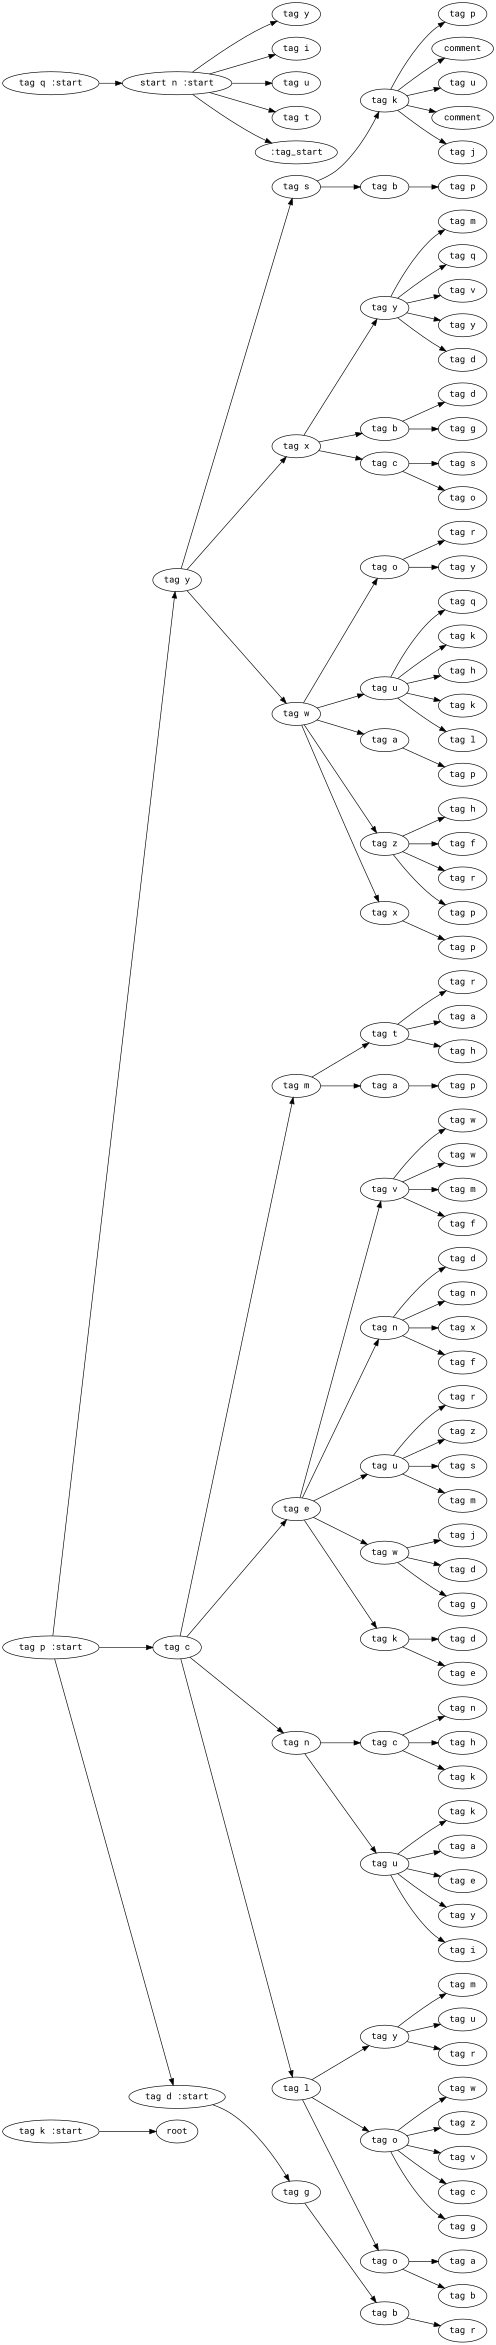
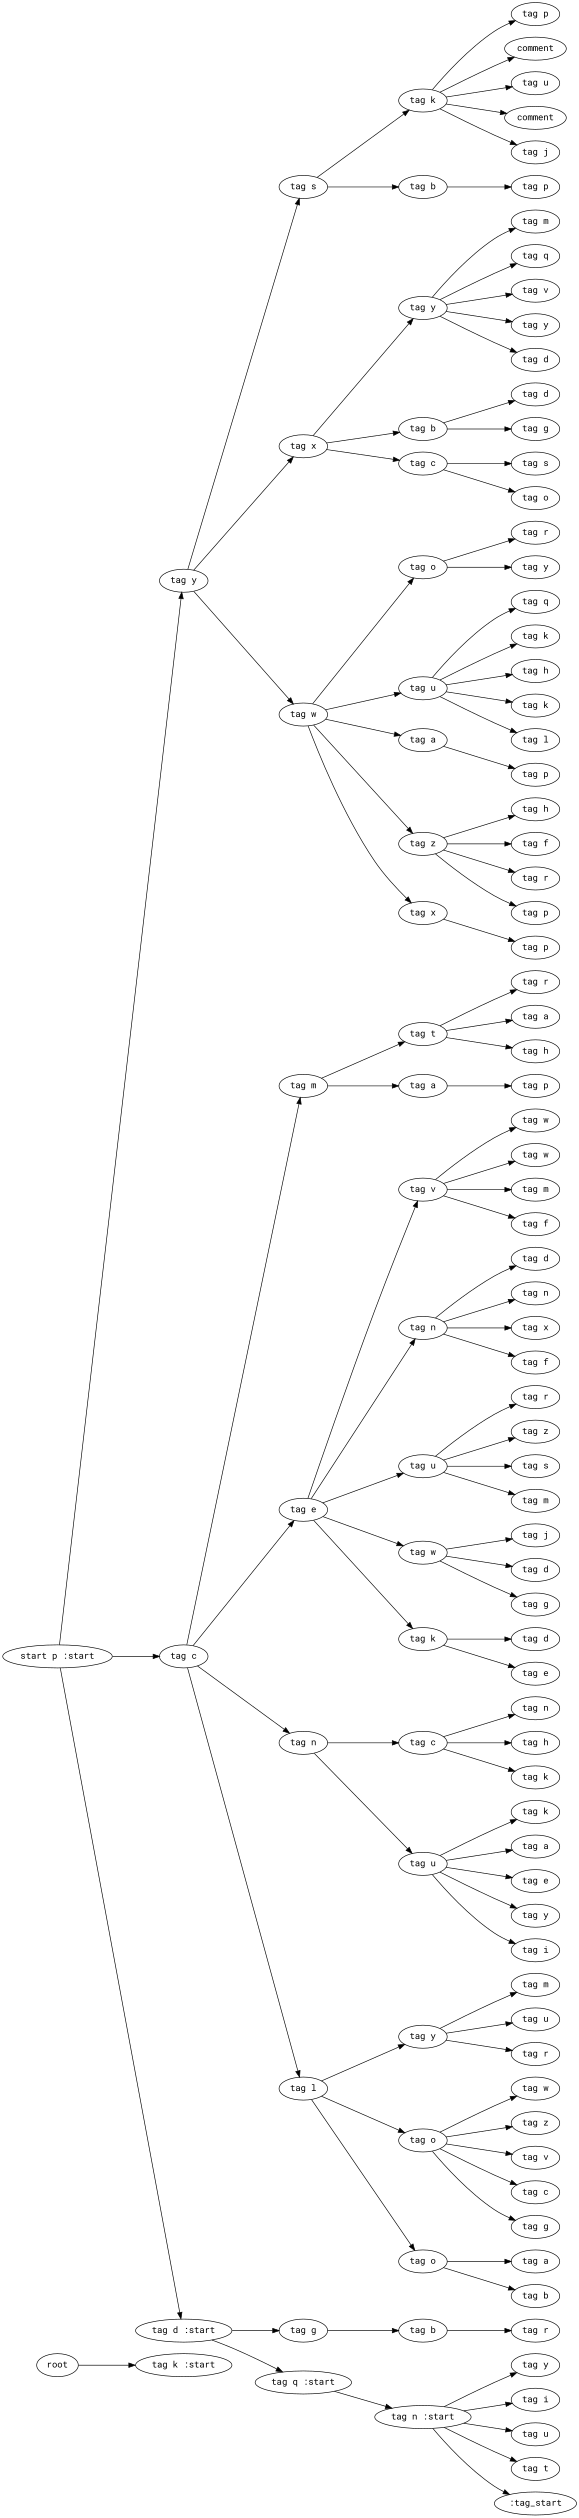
node "start n :start": label "start n :start" -> "tag n :start"
node "tag p :start": label "tag p :start" -> "start p :start"
edge "tag k :start" -> "root": reversed
edge "tag d :start" -> "tag q :start": added
